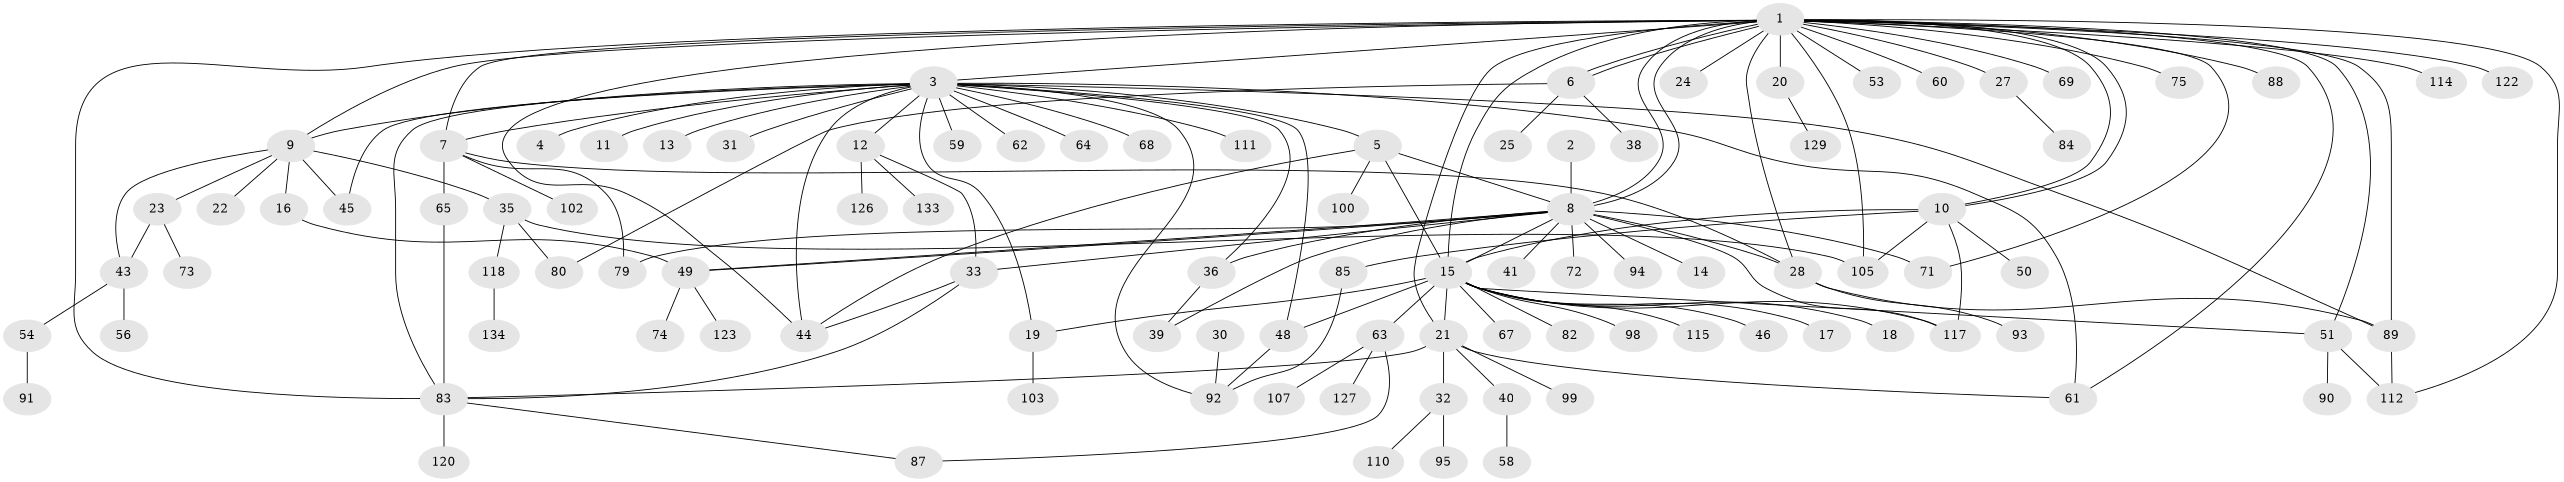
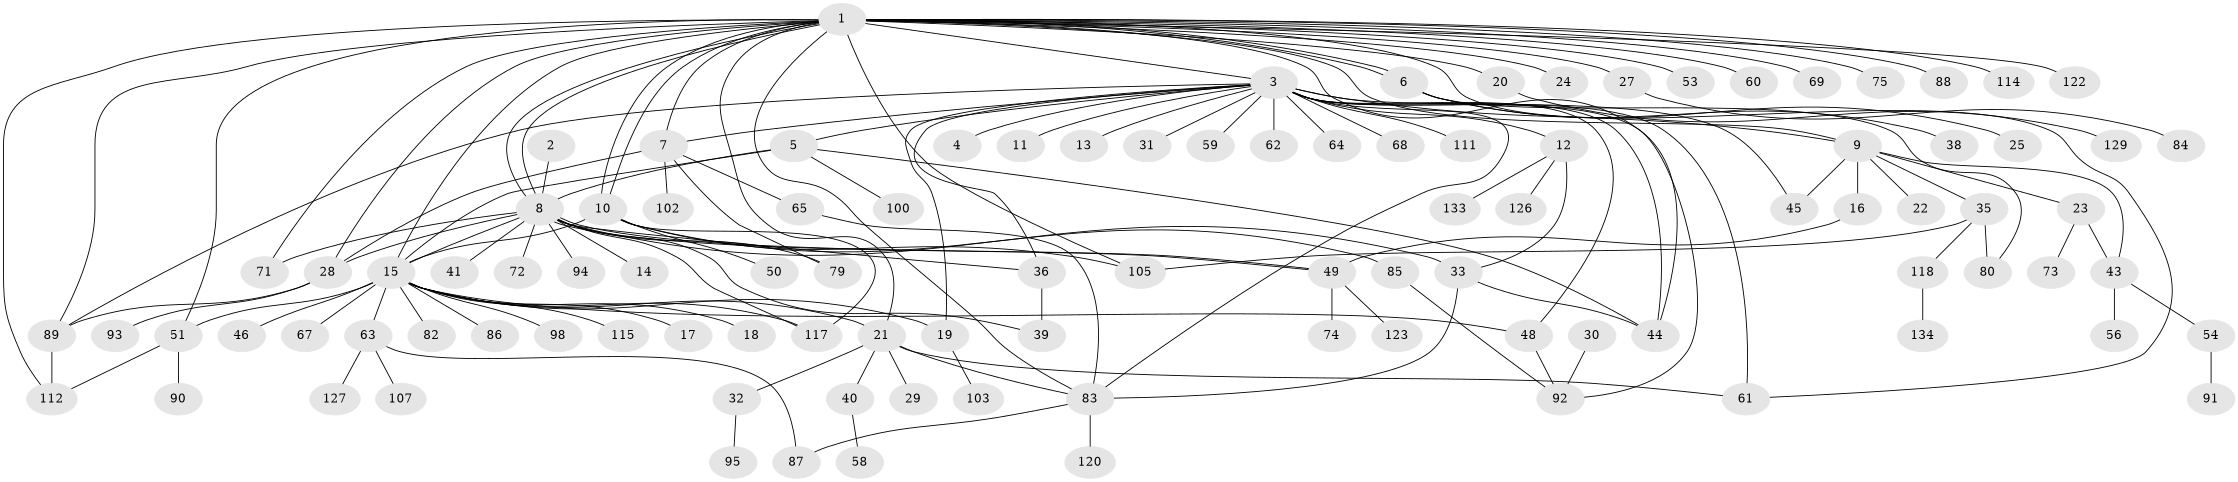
node "86": added
node "99": label "99" -> "29"
node "110": removed
